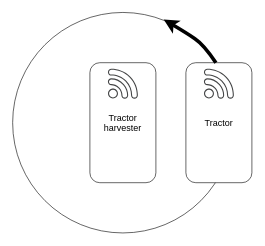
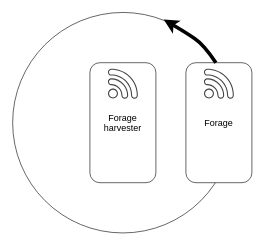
node "Tractor harvester": label "Tractor harvester" -> "Forage harvester"
node "Tractor": label "Tractor" -> "Forage"
